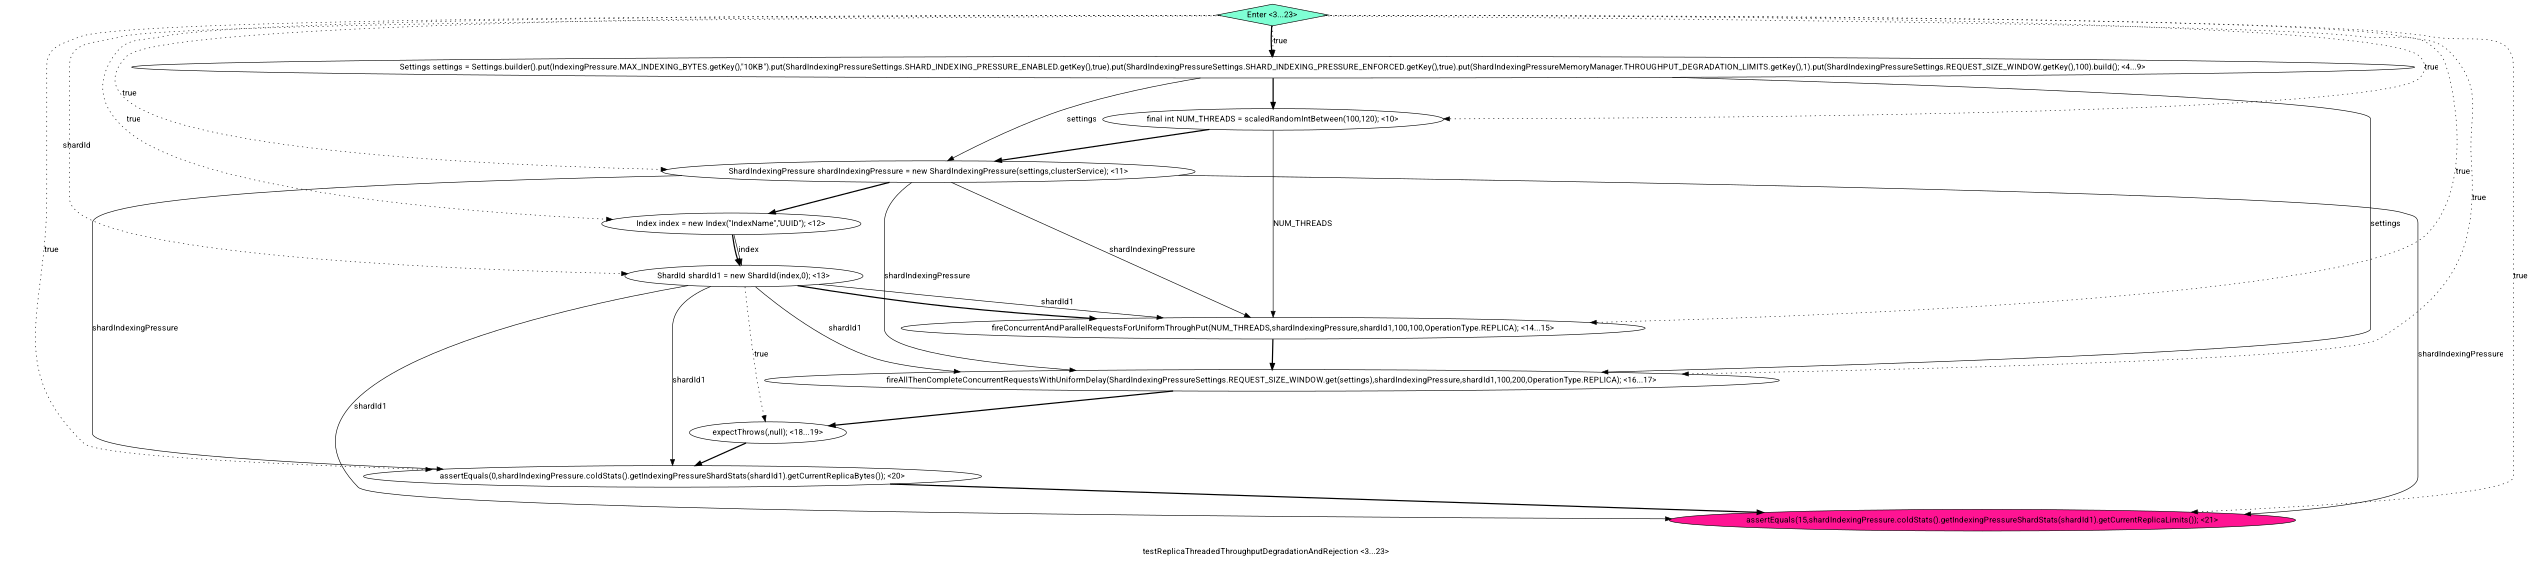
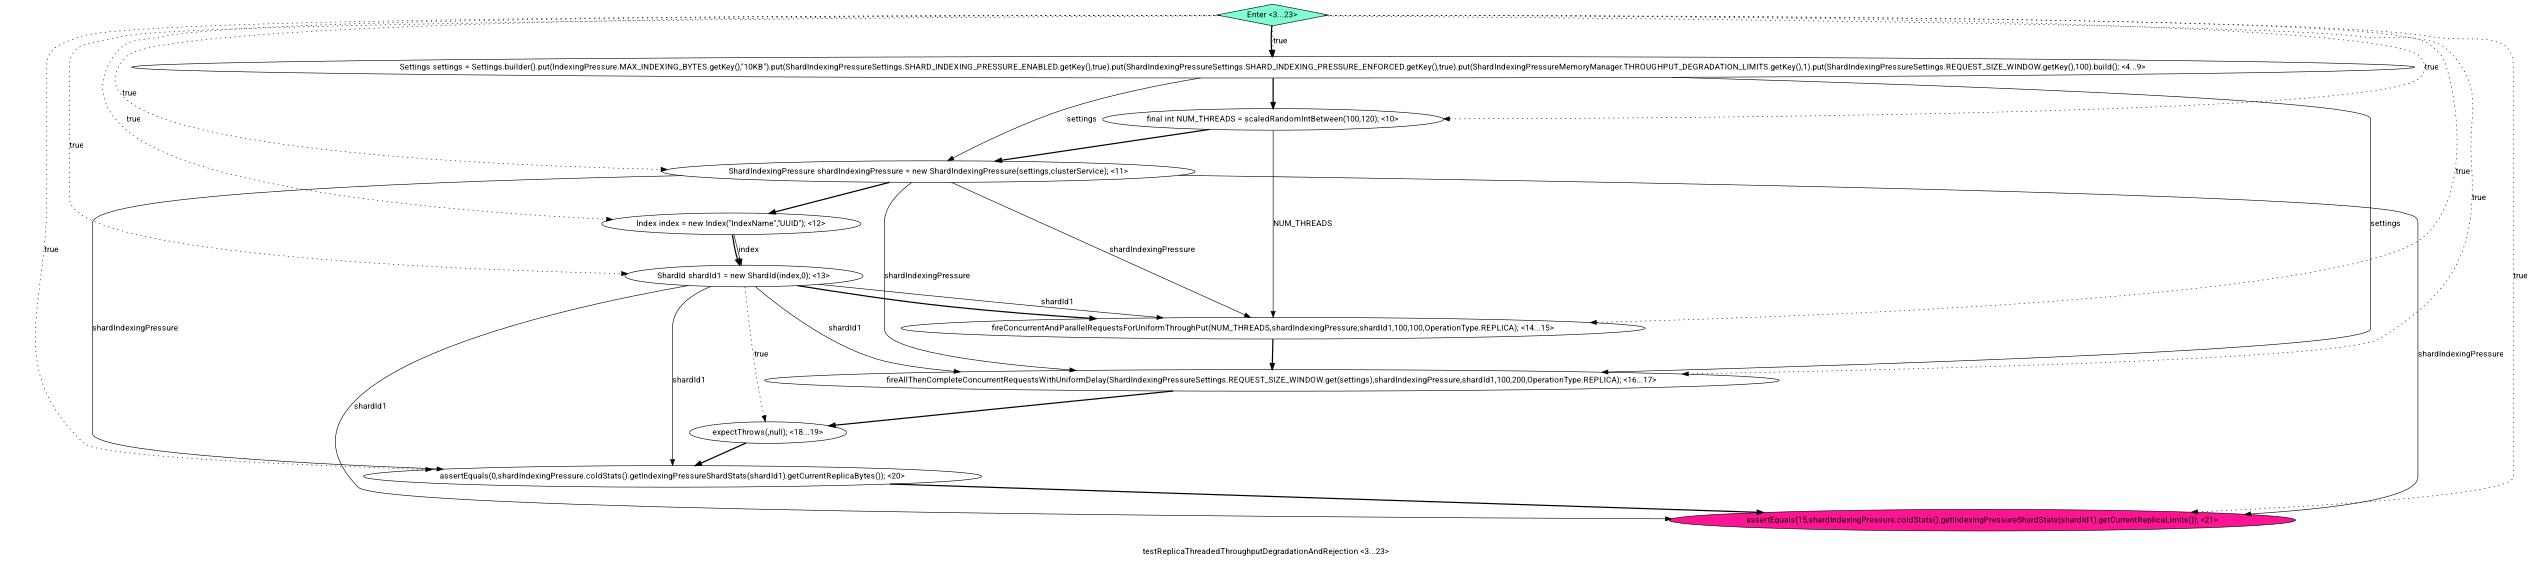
edge "Enter <3...23>" -> "ShardId shardId1 = new ShardId(index,0); <13>": label "shardId" -> "true"
